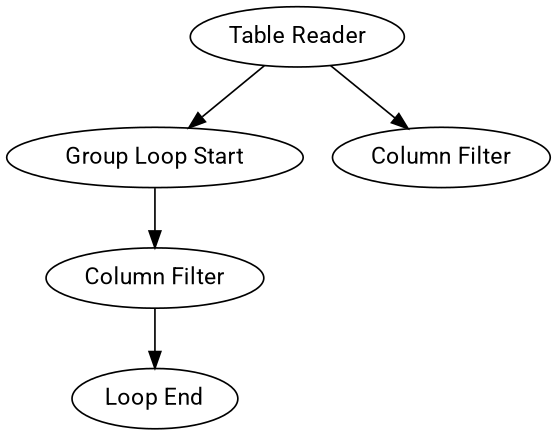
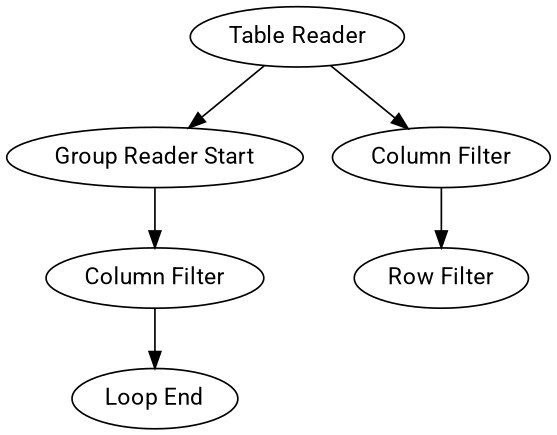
node "Group Loop Start": label "Group Loop Start" -> "Group Reader Start"
node "Row Filter": added
